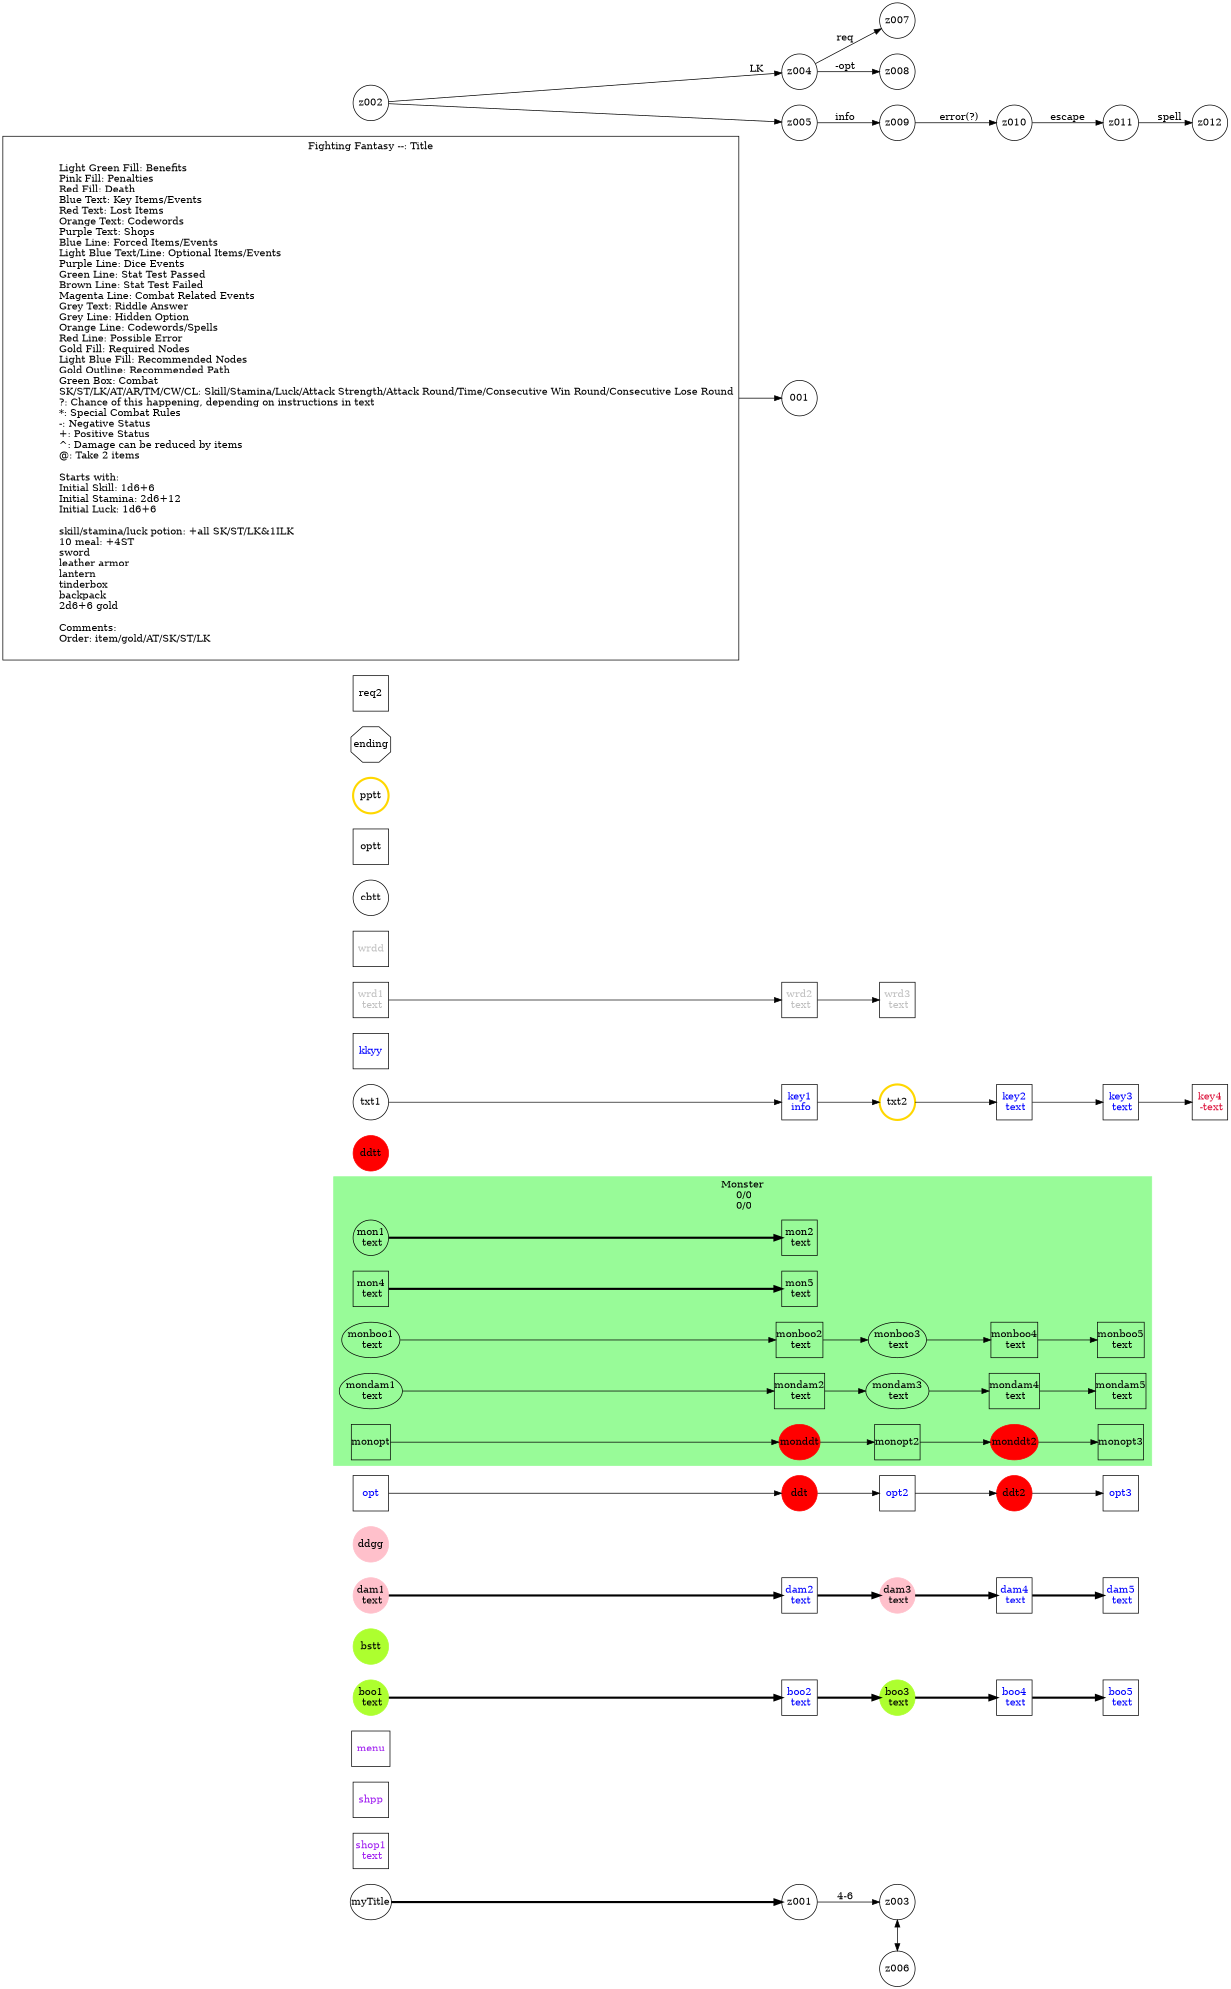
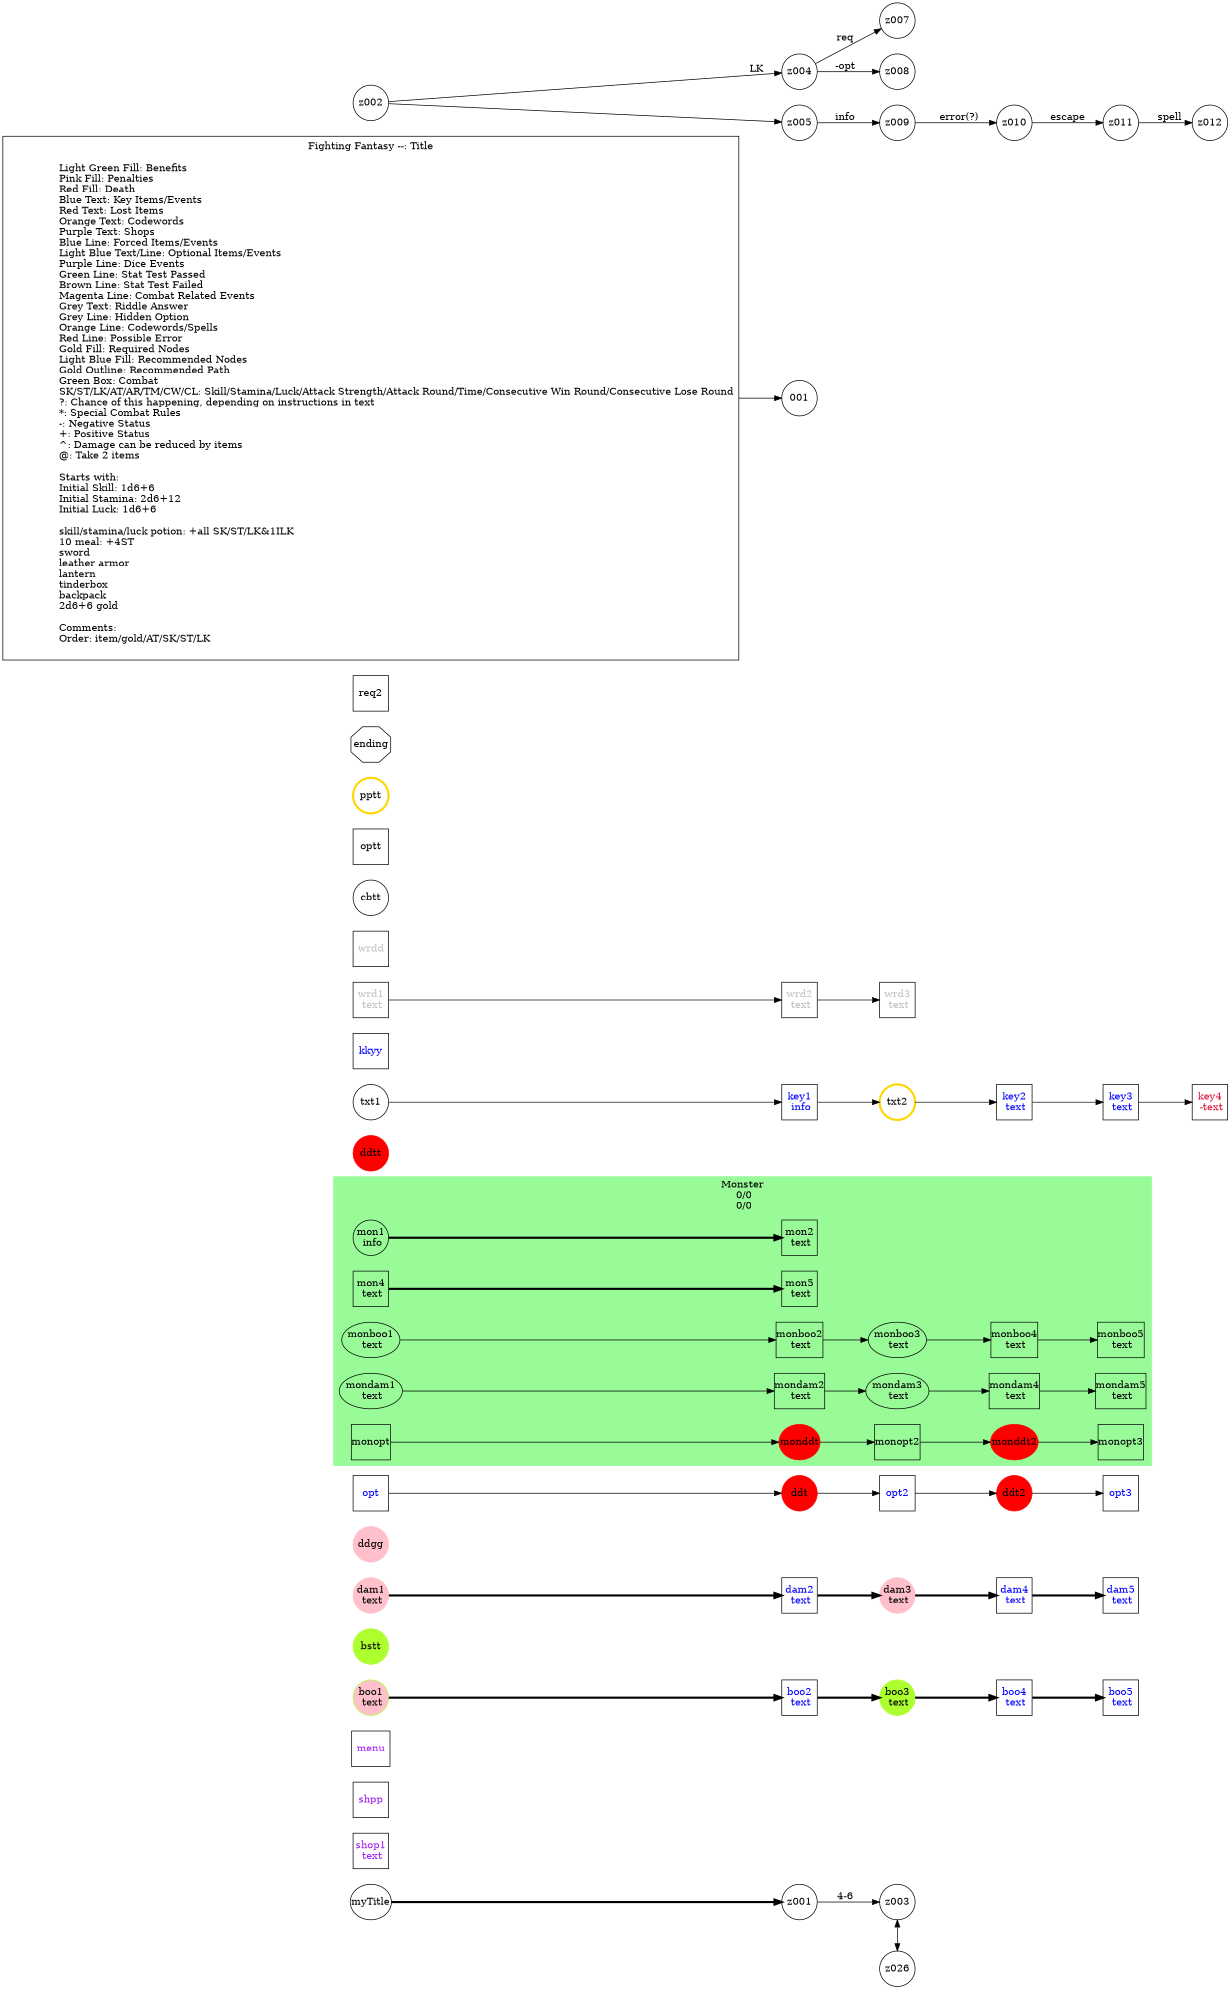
node "mon1 text": label "mon1 text" -> "mon1 info"
node "boo1 text": fillcolor greenyellow -> pink
node "z006": label "z006" -> "z026"
